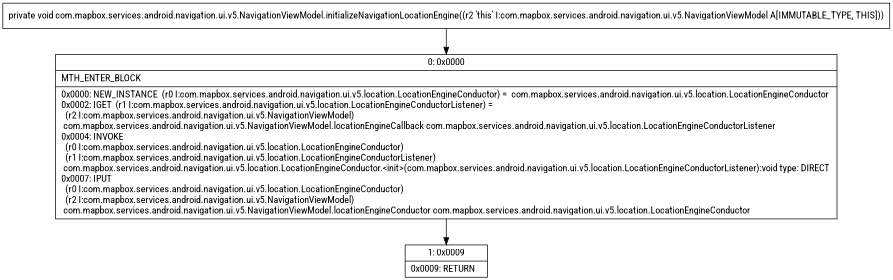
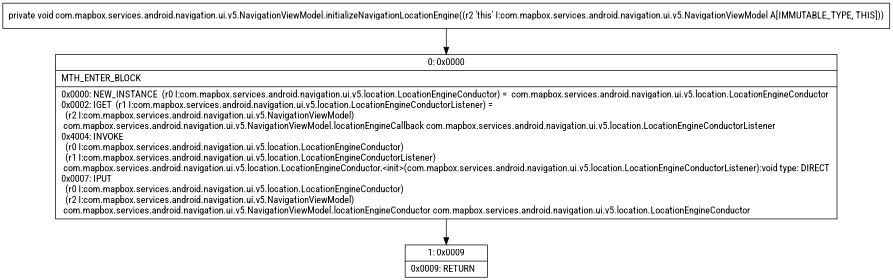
node "0: 0x0000": text "0x0004: INVOKE" -> "0x4004: INVOKE"
